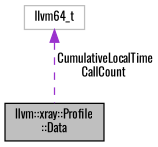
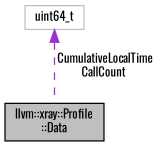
node "llvm64_t": label "llvm64_t" -> "uint64_t"
